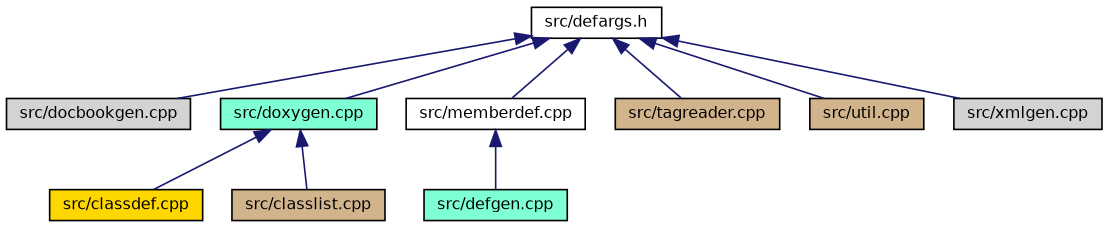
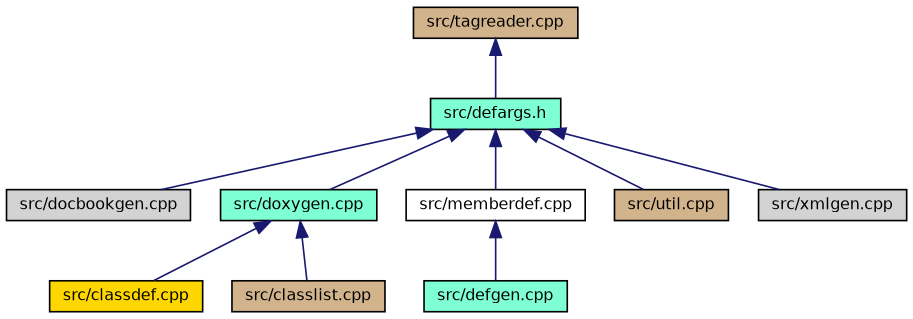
node "src/defargs.h": fillcolor white -> aquamarine
edge "src/tagreader.cpp" -> "src/defargs.h": reversed
